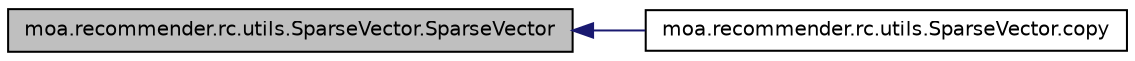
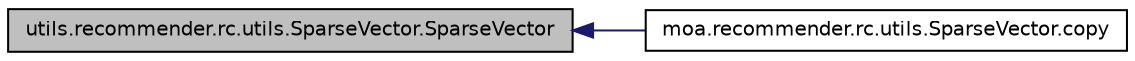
node "moa.recommender.rc.utils.SparseVector.SparseVector": label "moa.recommender.rc.utils.SparseVector.SparseVector" -> "utils.recommender.rc.utils.SparseVector.SparseVector"
